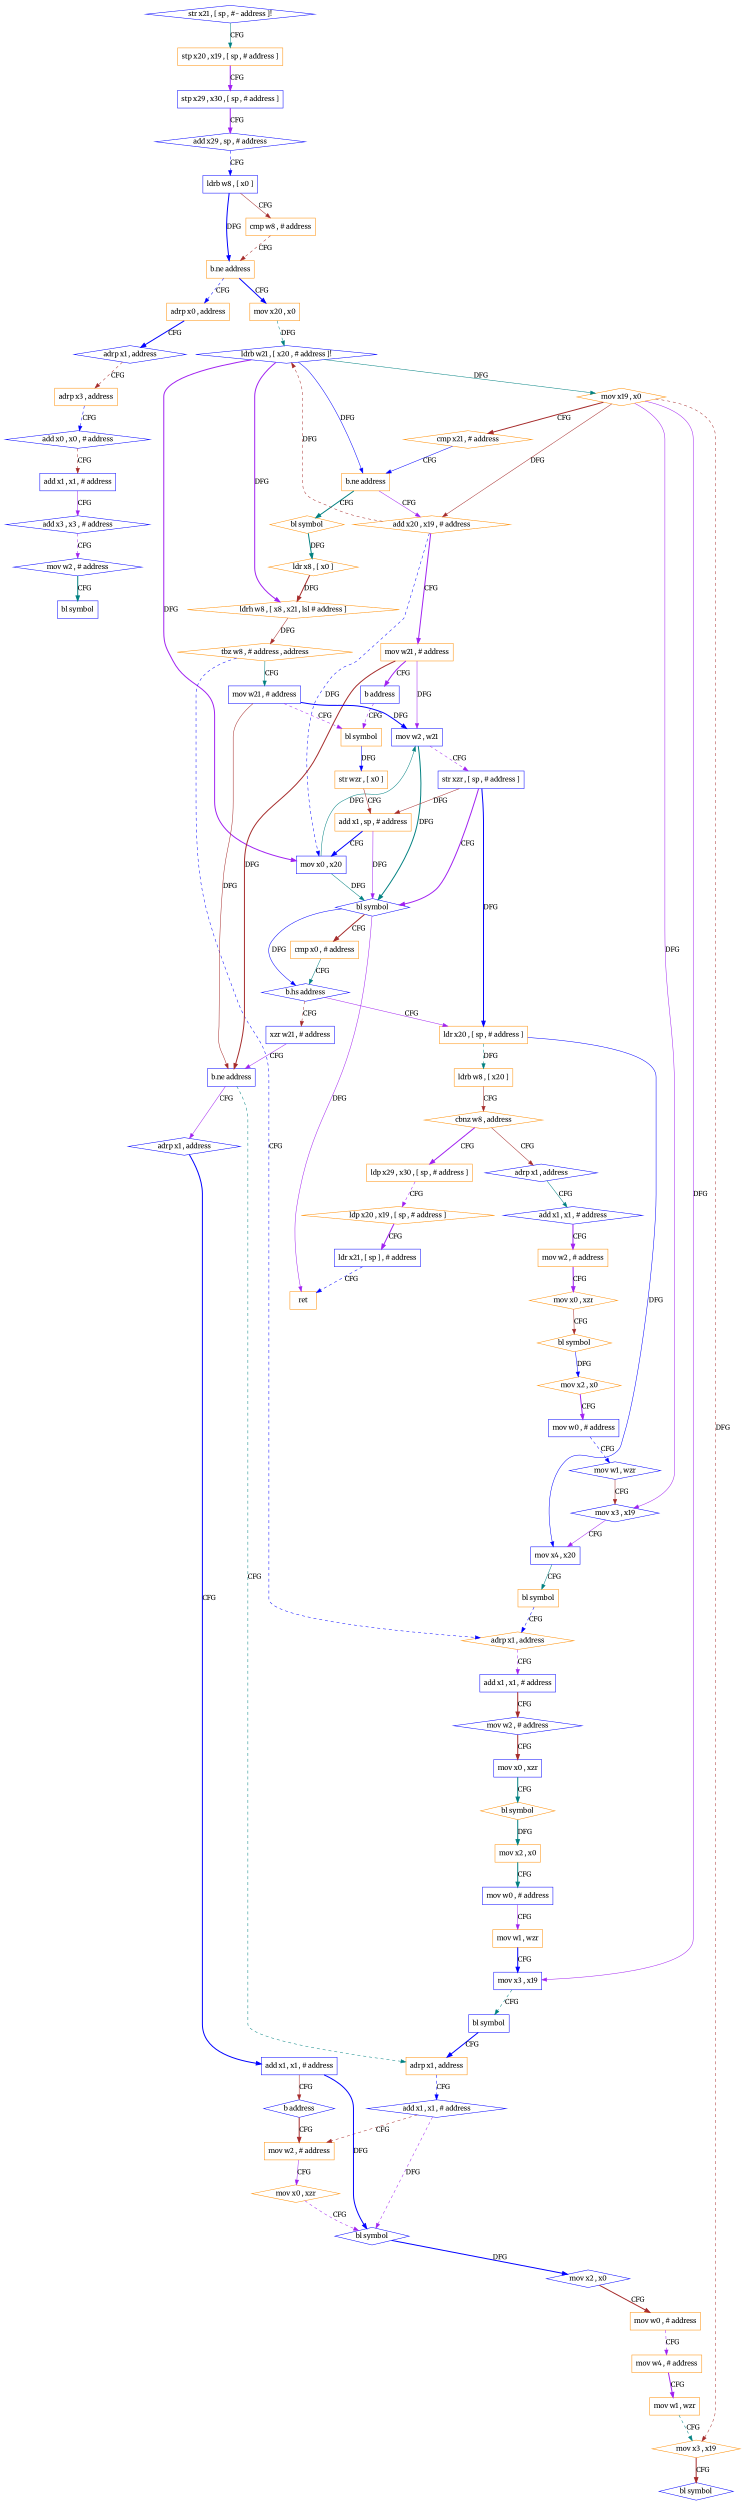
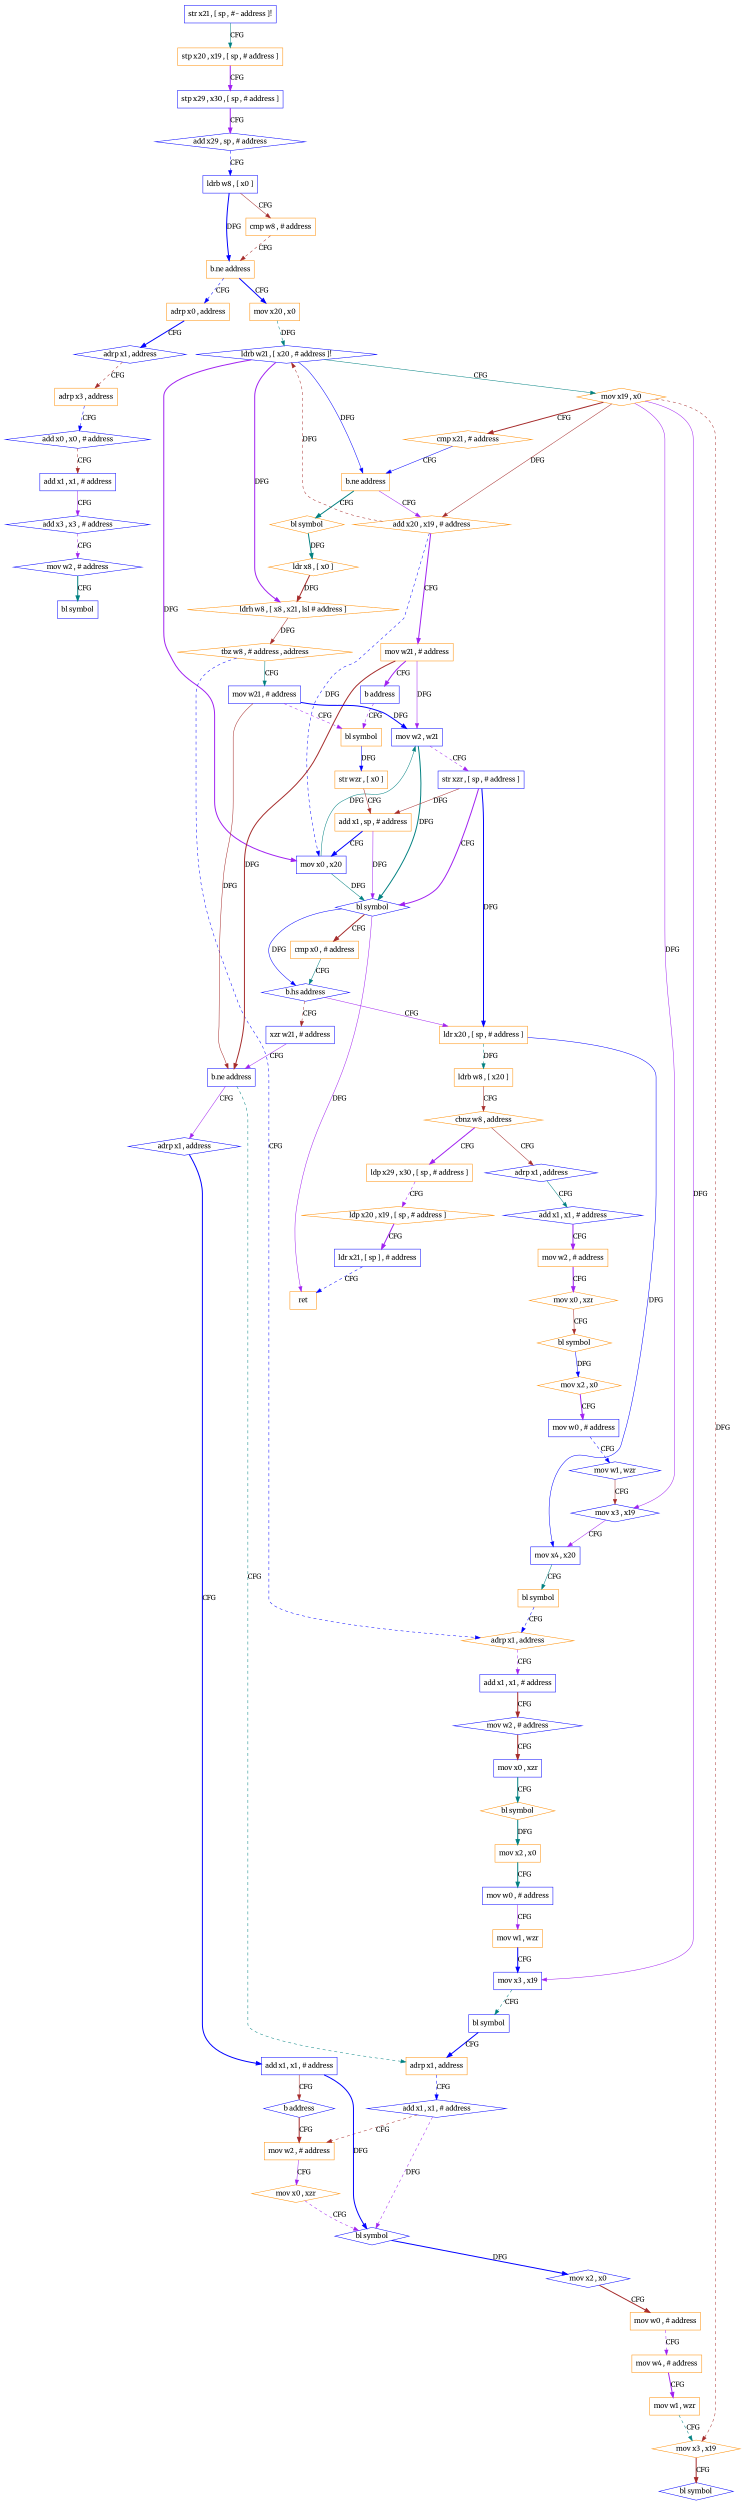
node "str x21 , [ sp , #- address ]!": shape diamond -> box
edge "ldrb w21 , [ x20 , # address ]!" -> "mov x19 , x0": label "DFG" -> "CFG"
